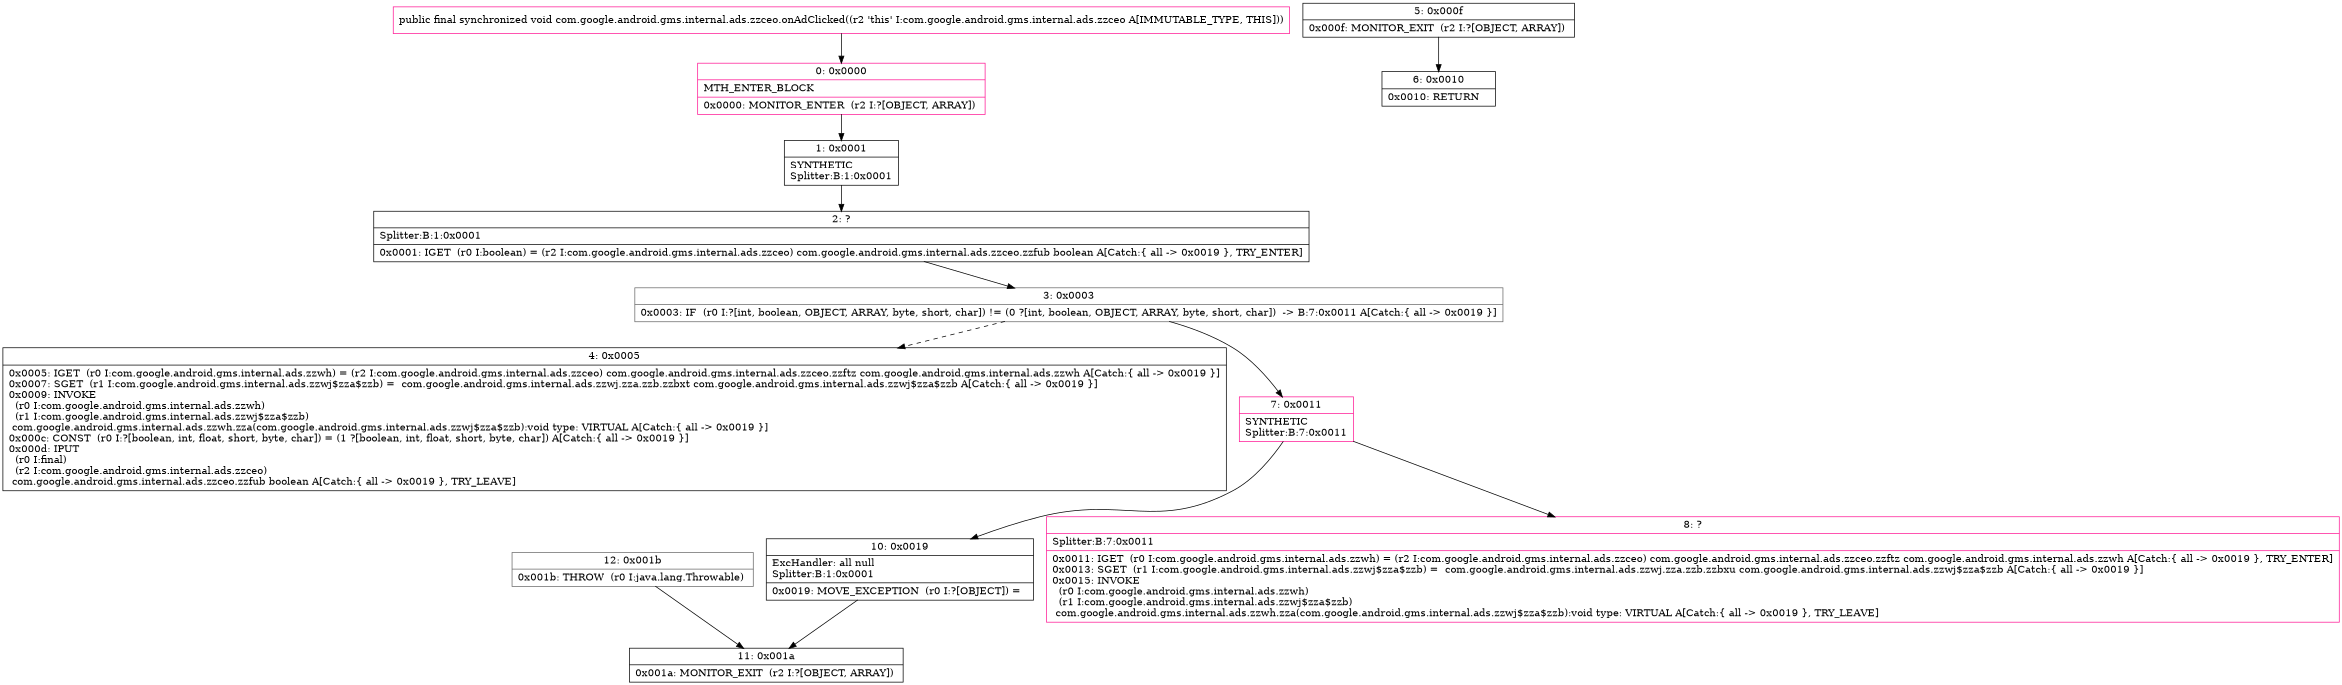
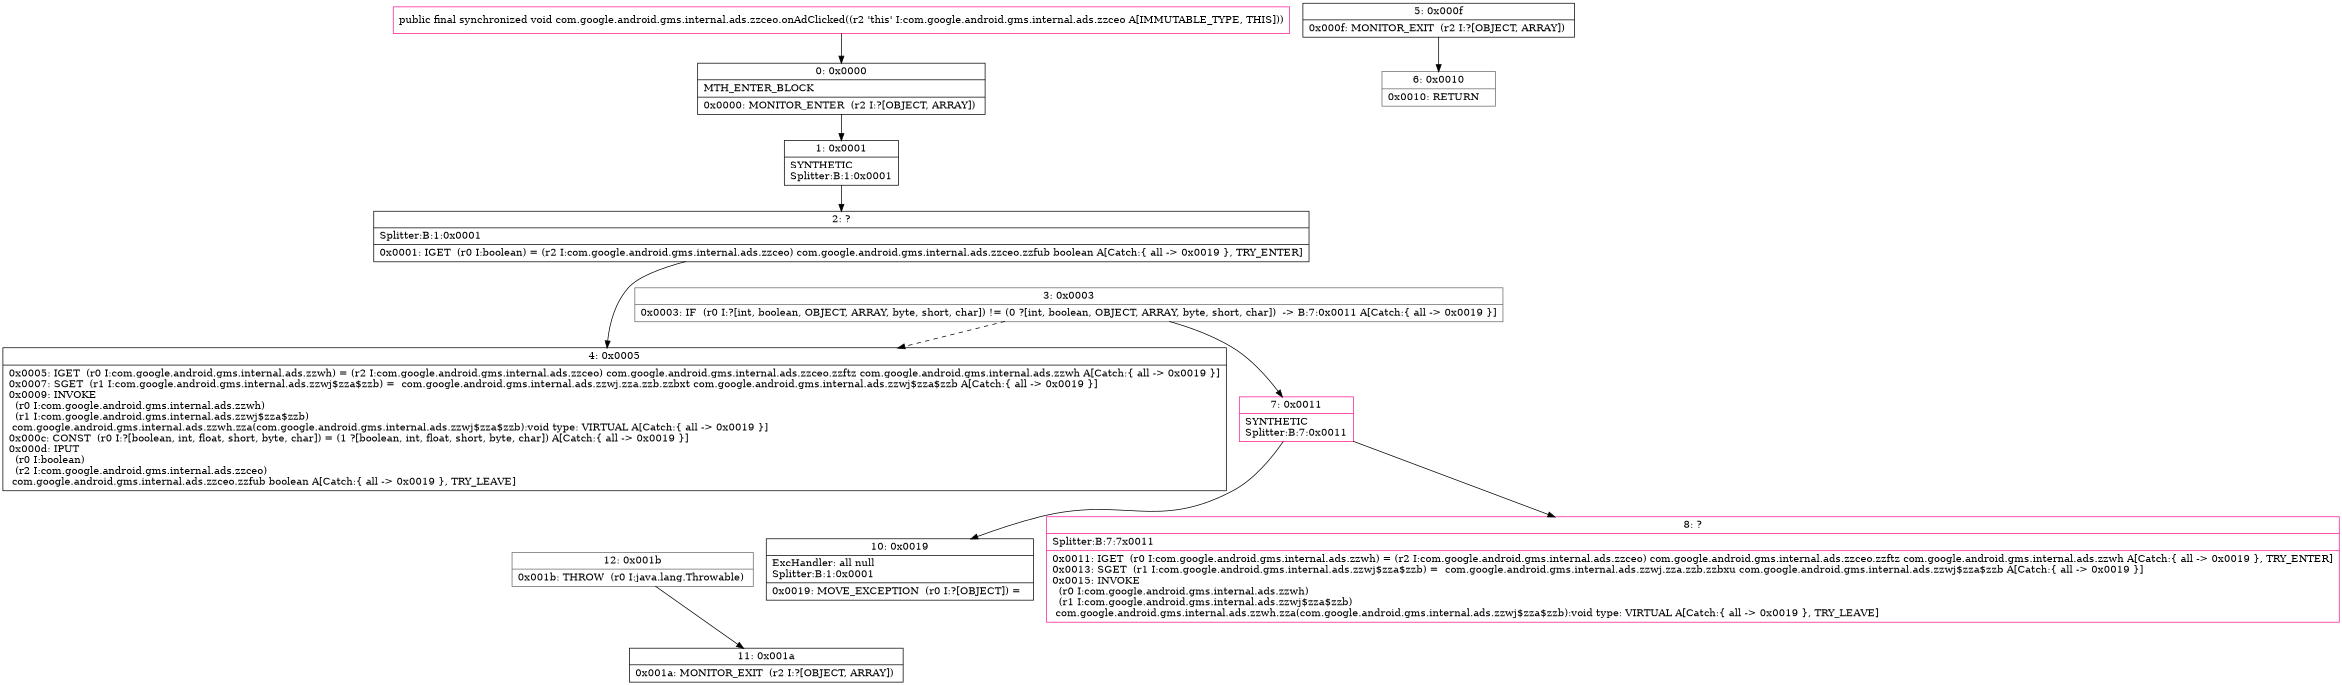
node "0: 0x0000": color deeppink -> black
node "6: 0x0010": color black -> gray40
edge "2: ?" -> "3: 0x0003": now "2: ?" -> "4: 0x0005"
node "4: 0x0005": text "(r0 I:final)" -> "(r0 I:boolean)"
node "8: ?": text "Splitter:B:7:0x0011" -> "Splitter:B:7:7x0011"
edge "10: 0x0019" -> "11: 0x001a": removed
